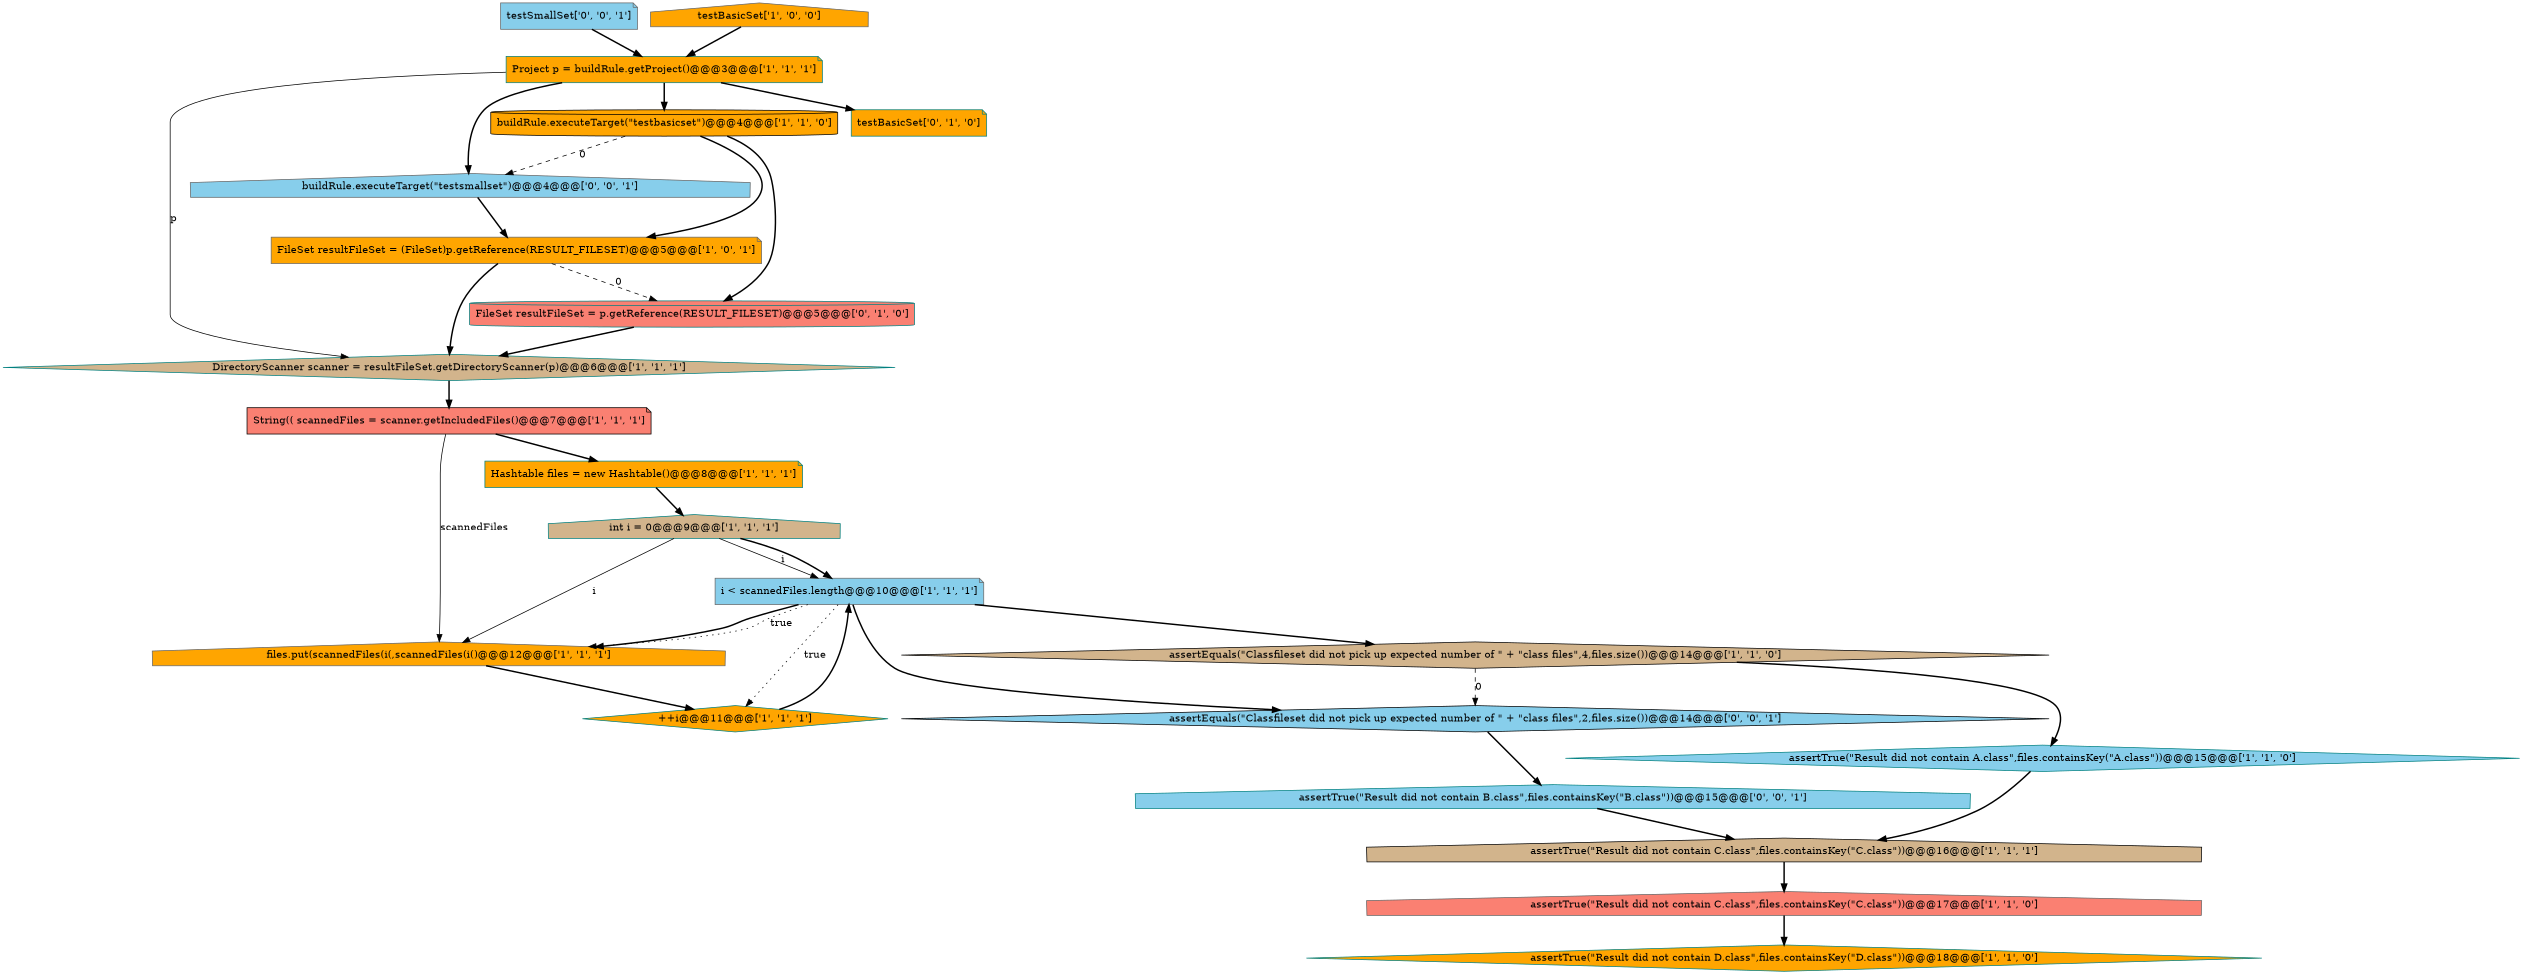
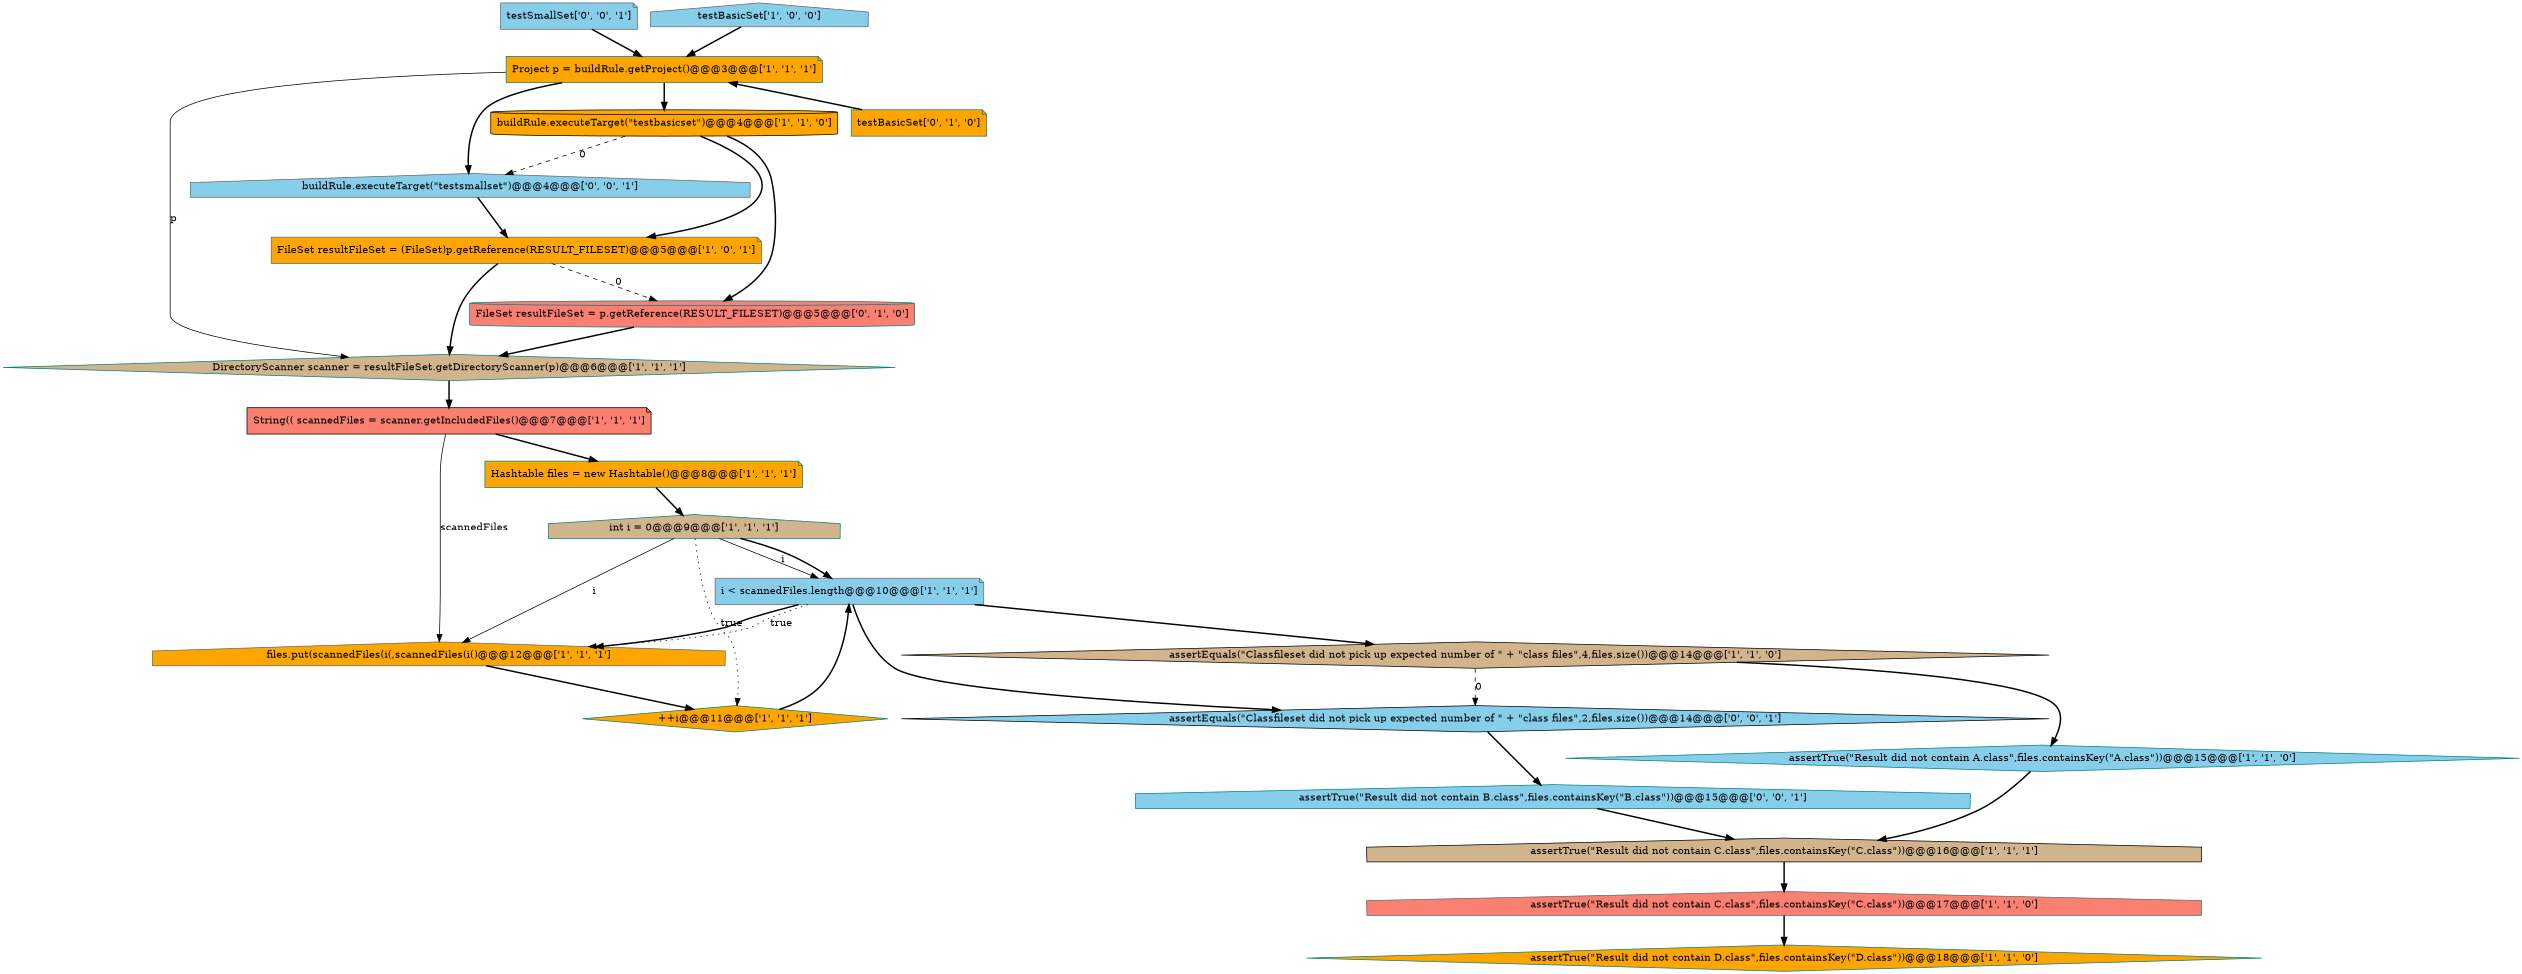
node "testBasicSet['1', '0', '0']": fillcolor orange -> skyblue
edge "Project p = buildRule.getProject()@@@3@@@['1', '1', '1']" -> "testBasicSet['0', '1', '0']": reversed
edge "i < scannedFiles.length@@@10@@@['1', '1', '1']" -> "++i@@@11@@@['1', '1', '1']": now "int i = 0@@@9@@@['1', '1', '1']" -> "++i@@@11@@@['1', '1', '1']"
